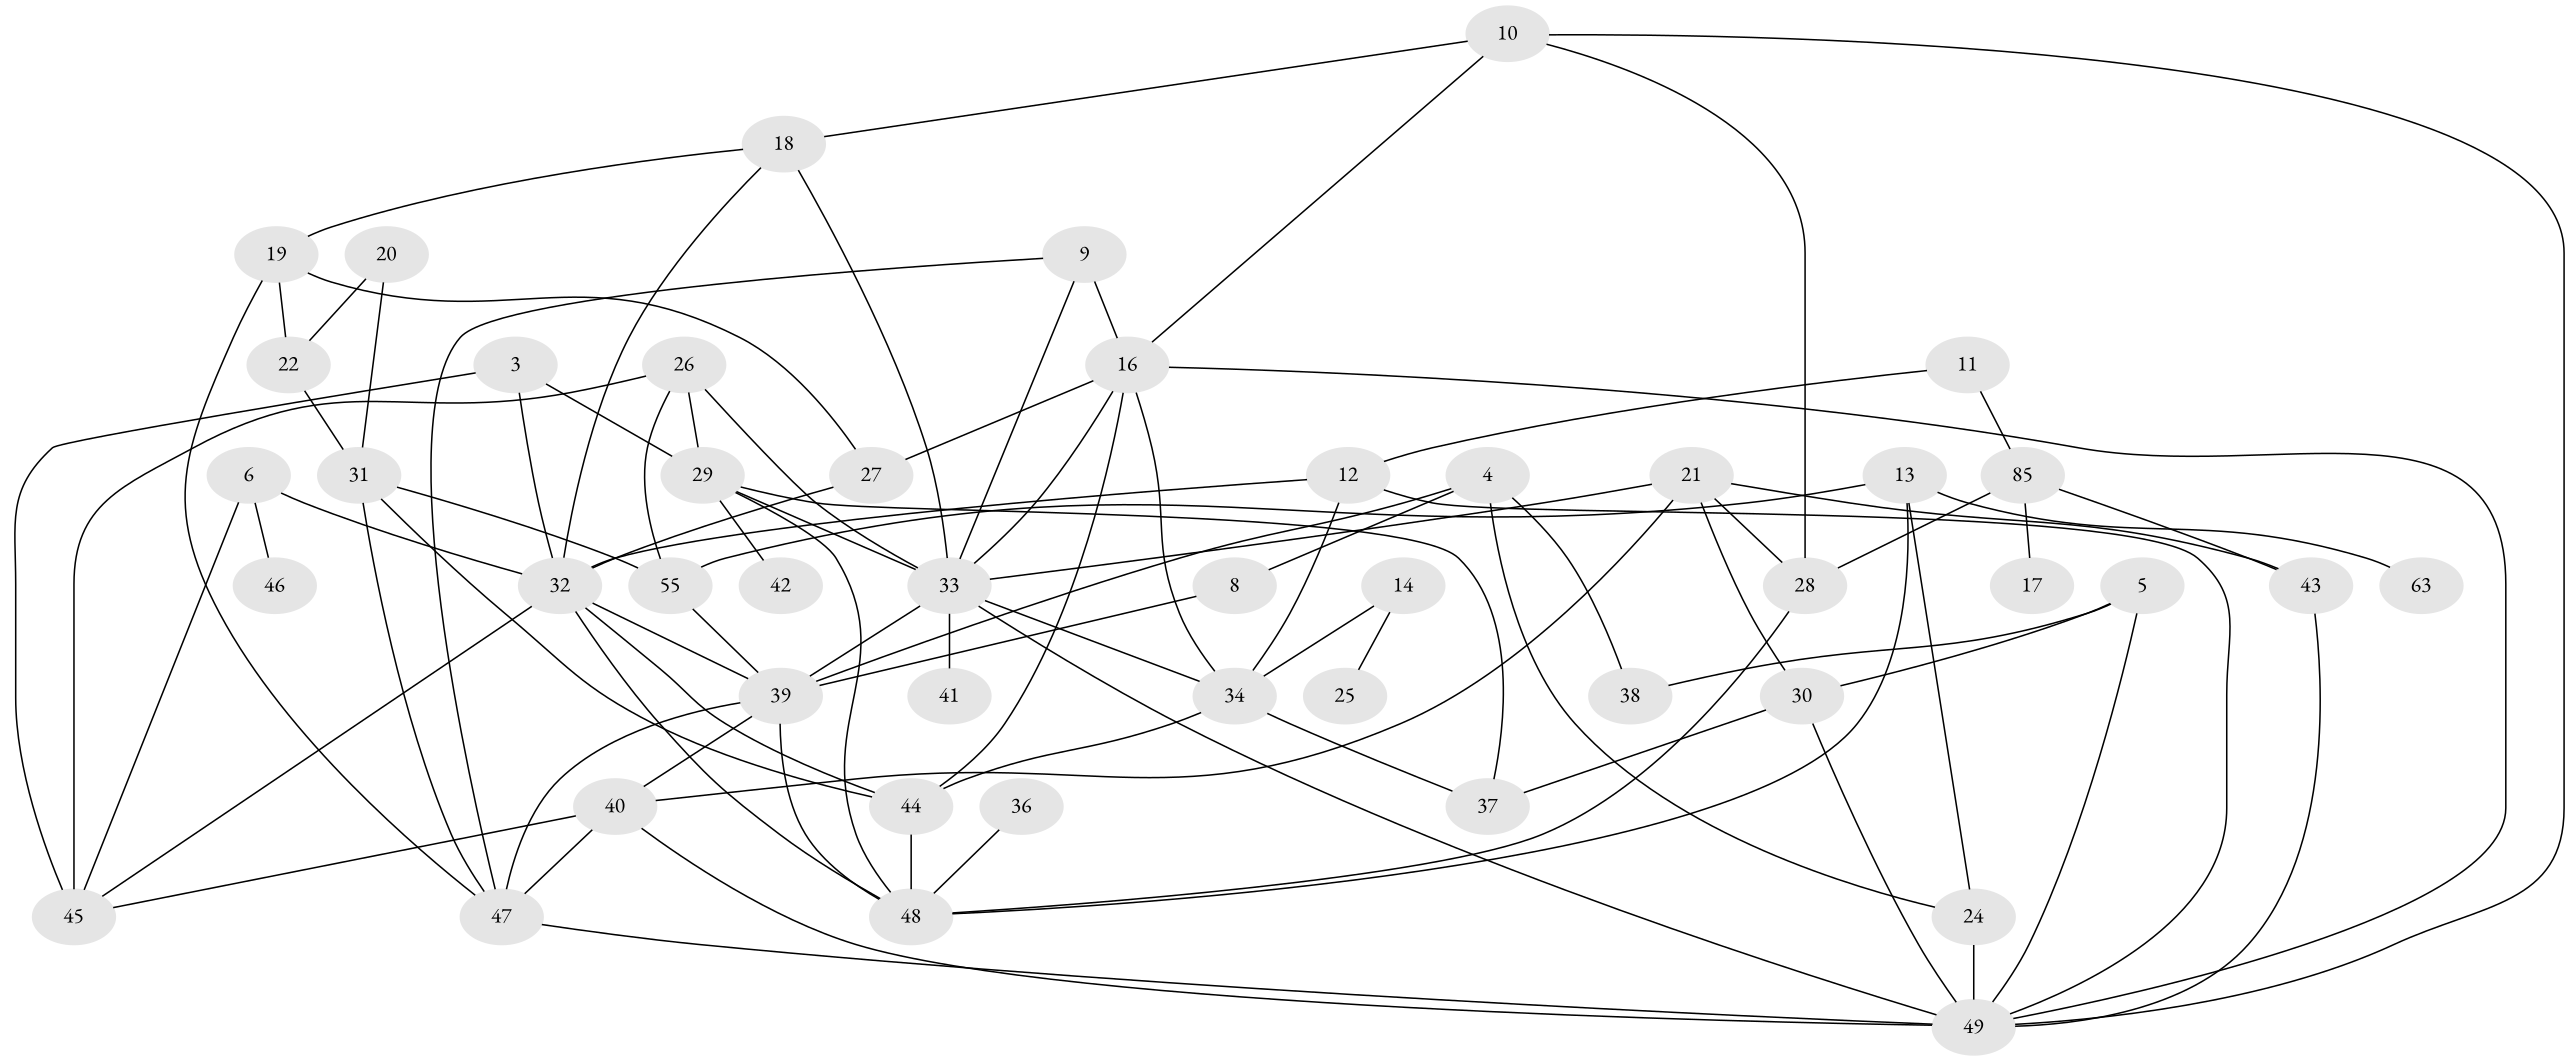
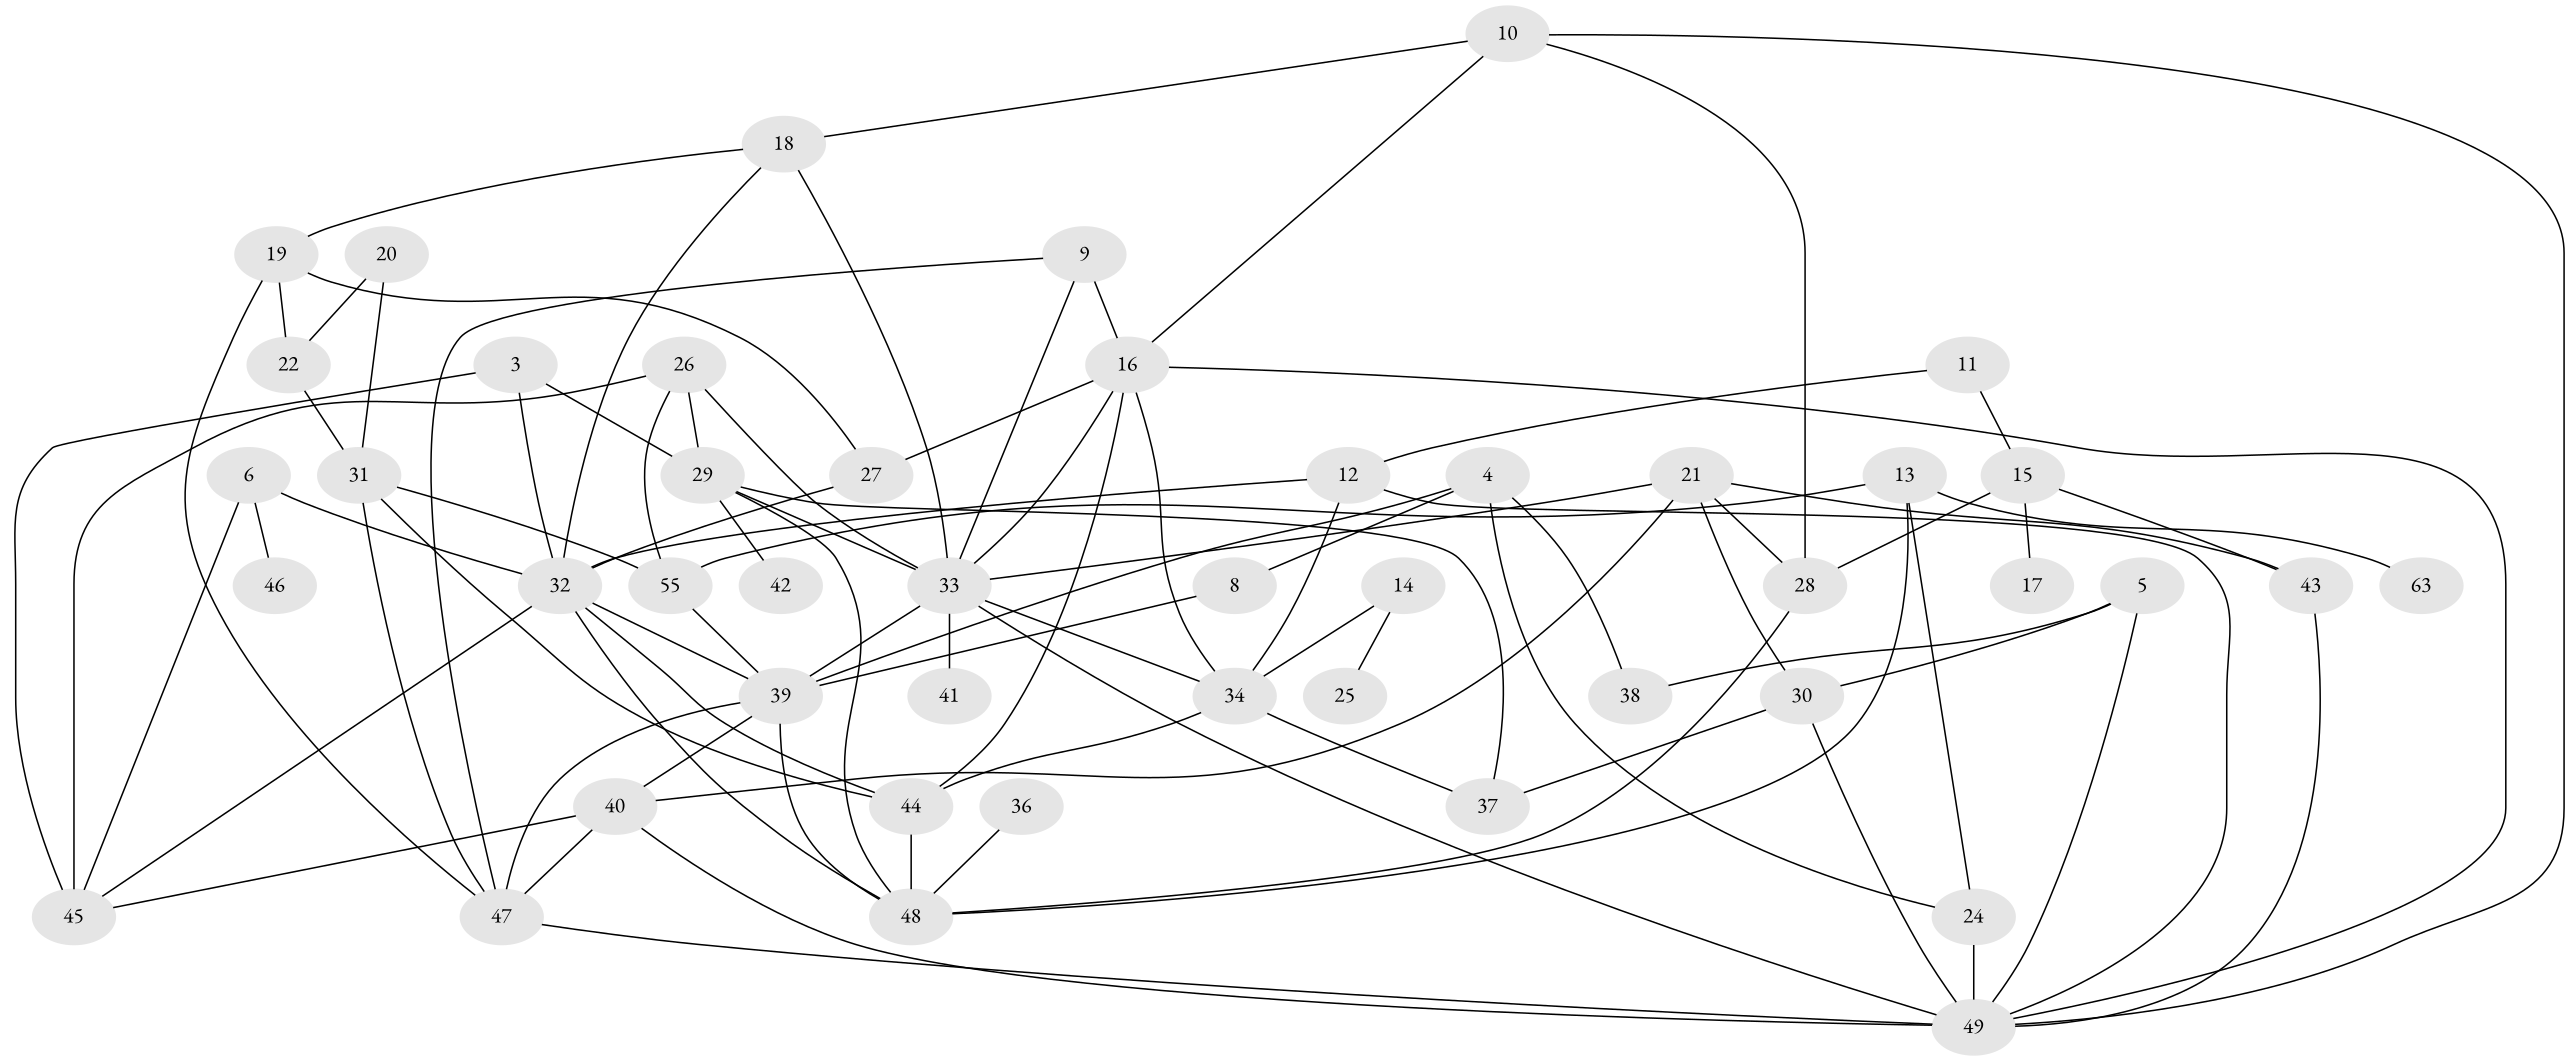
node "85": label "85" -> "15"
